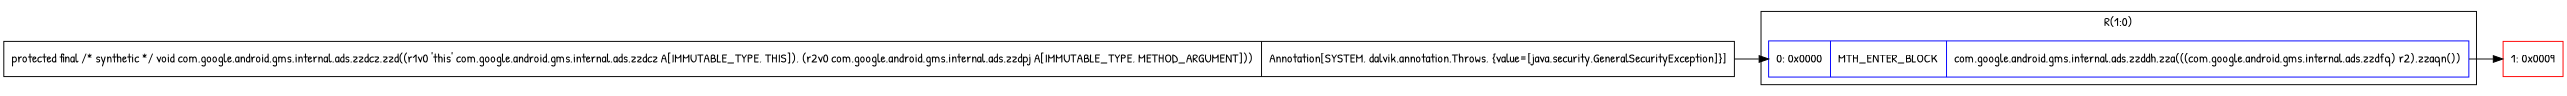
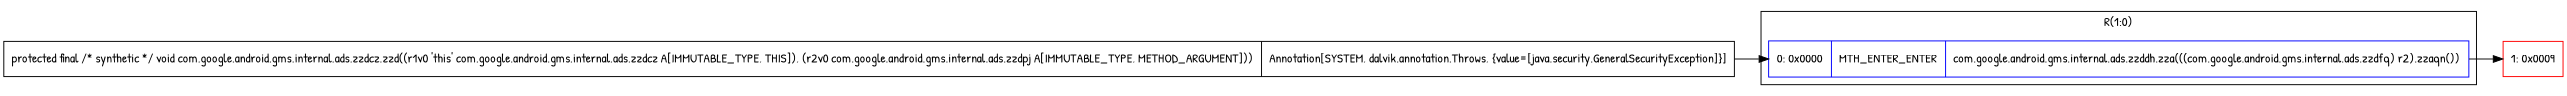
node "0: 0x0000": text "MTH_ENTER_BLOCK" -> "MTH_ENTER_ENTER"
